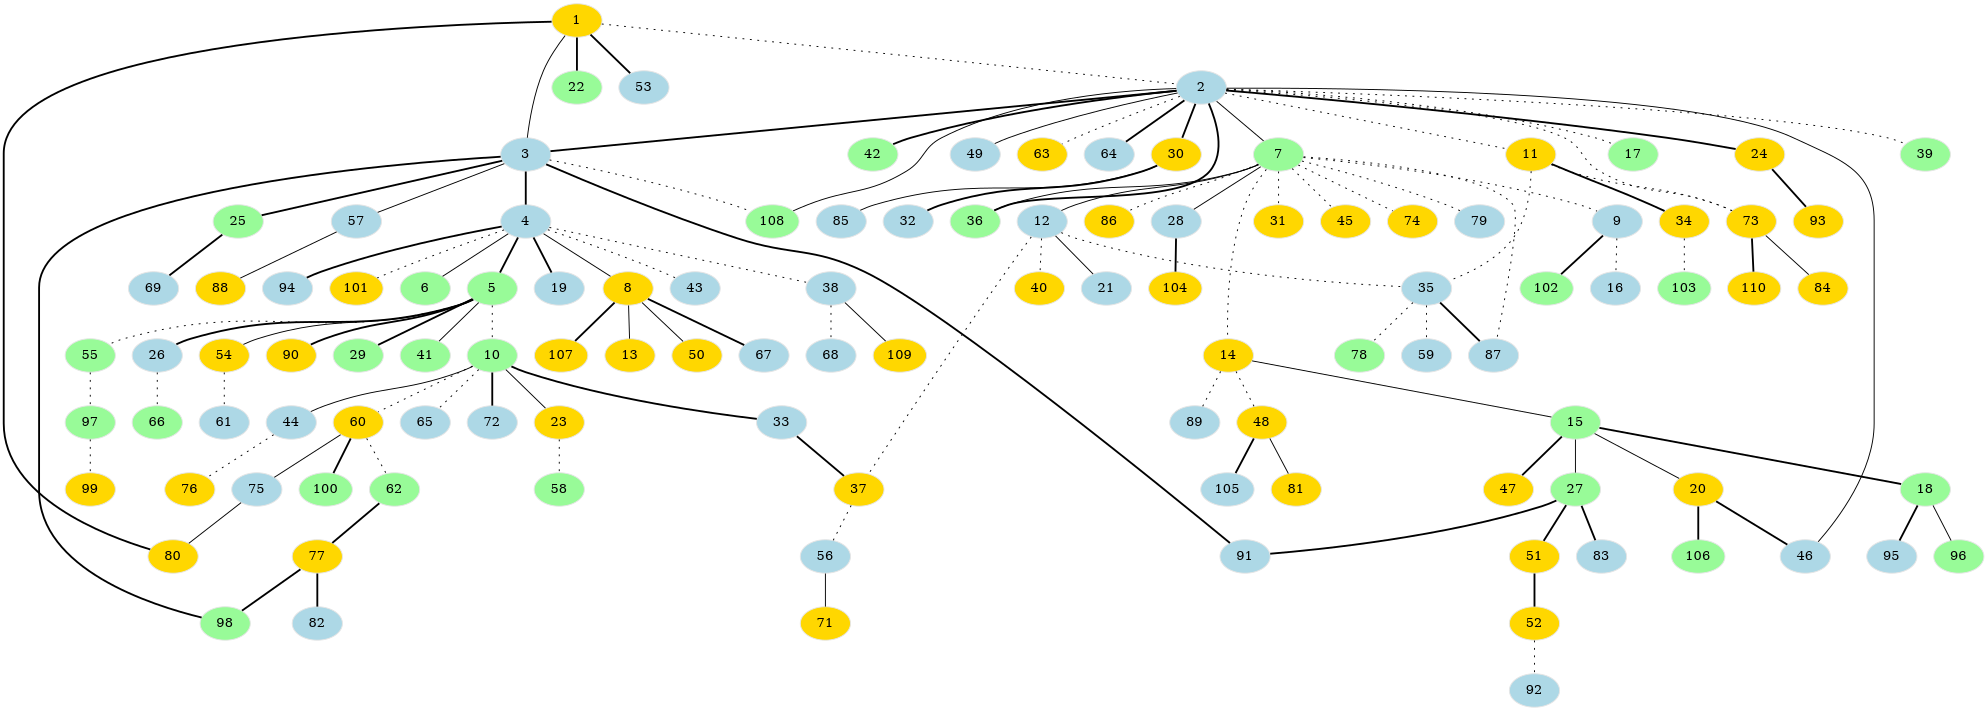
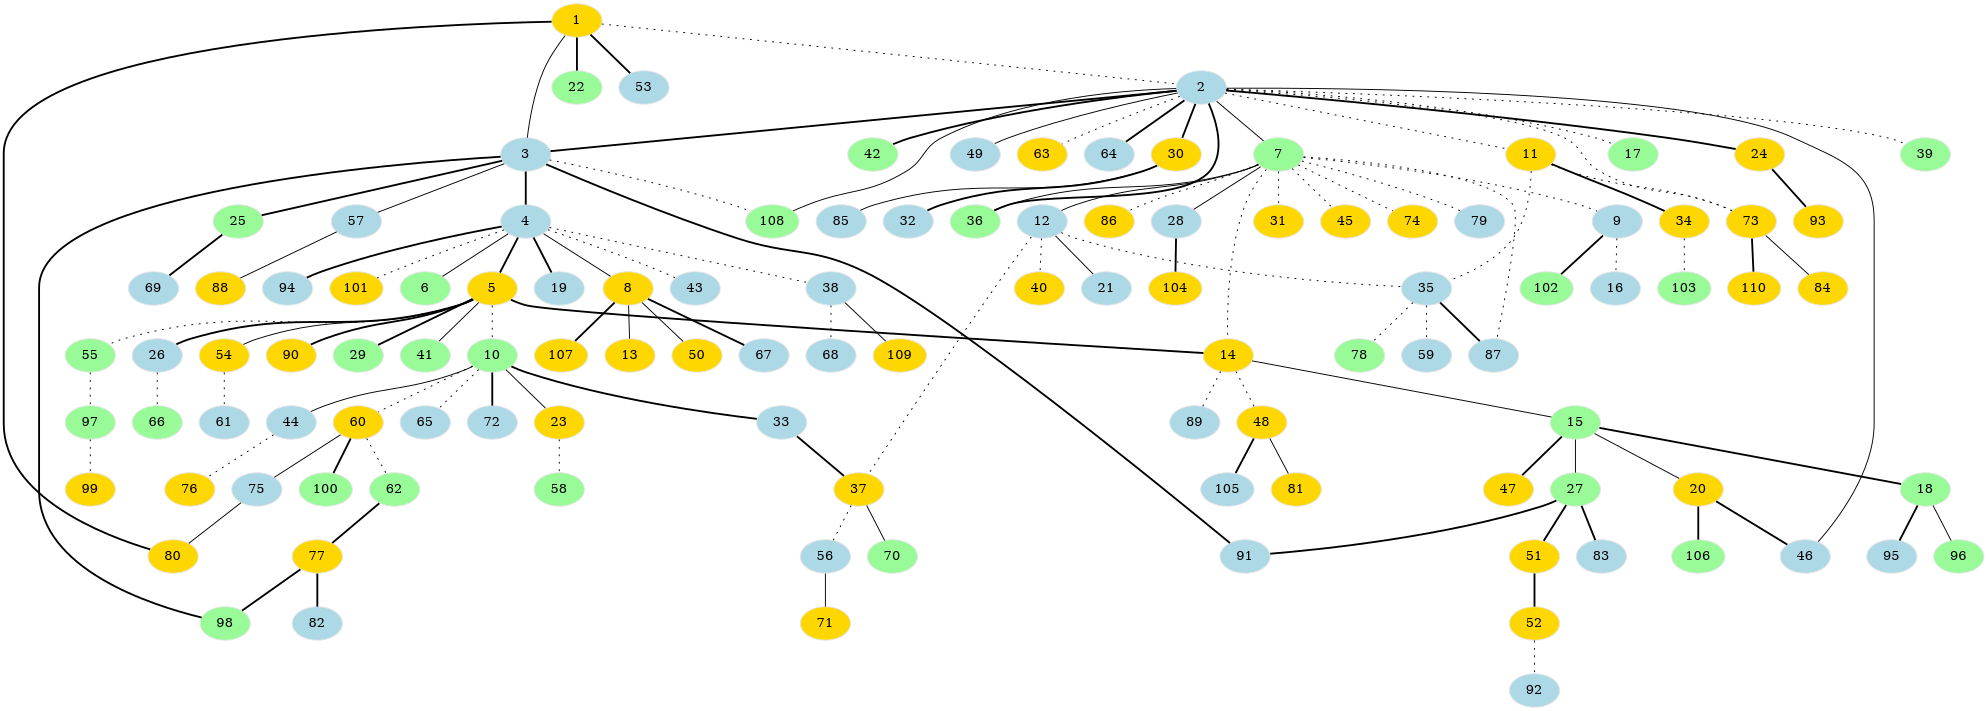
node "5": fillcolor palegreen -> gold
edge "5" -- "14": added
node "70": added
